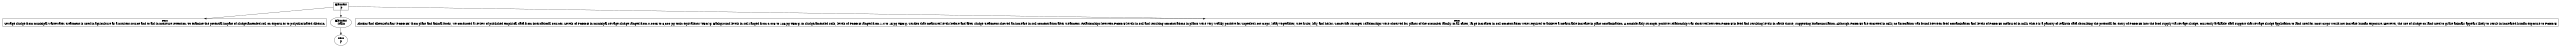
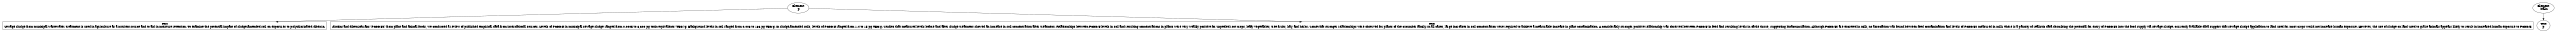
node "Element p": shape box -> ellipse
edge "Element p" -> "Element italic": removed
